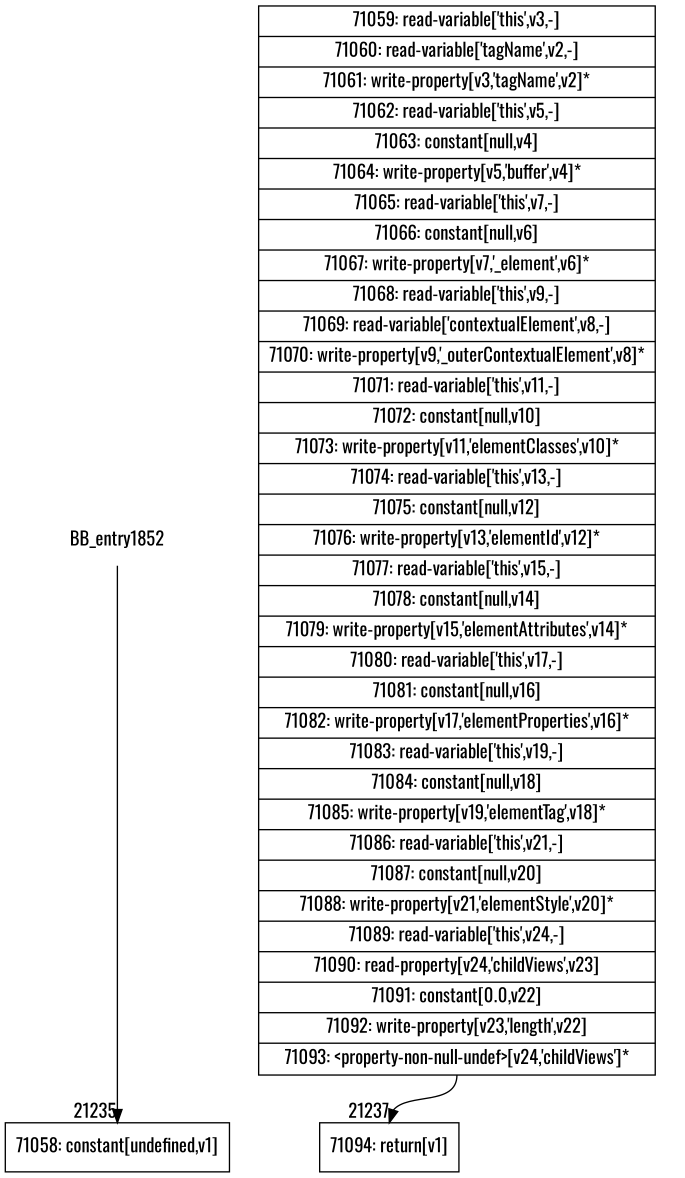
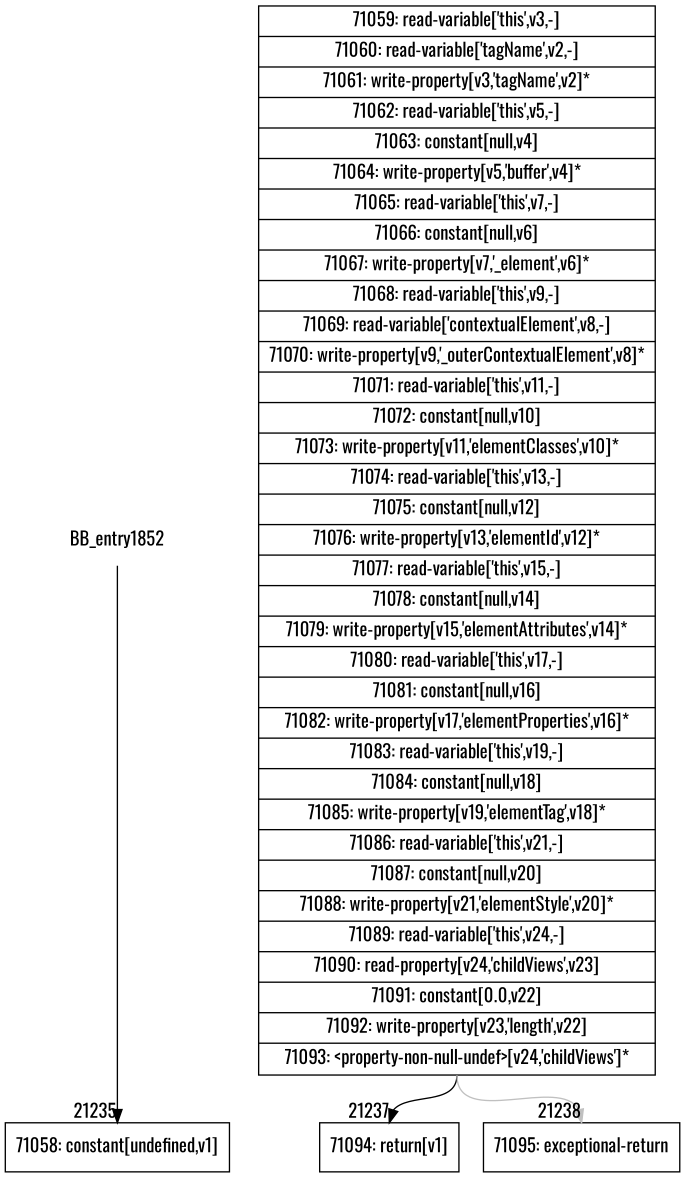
node "71095: exceptional-return": added
